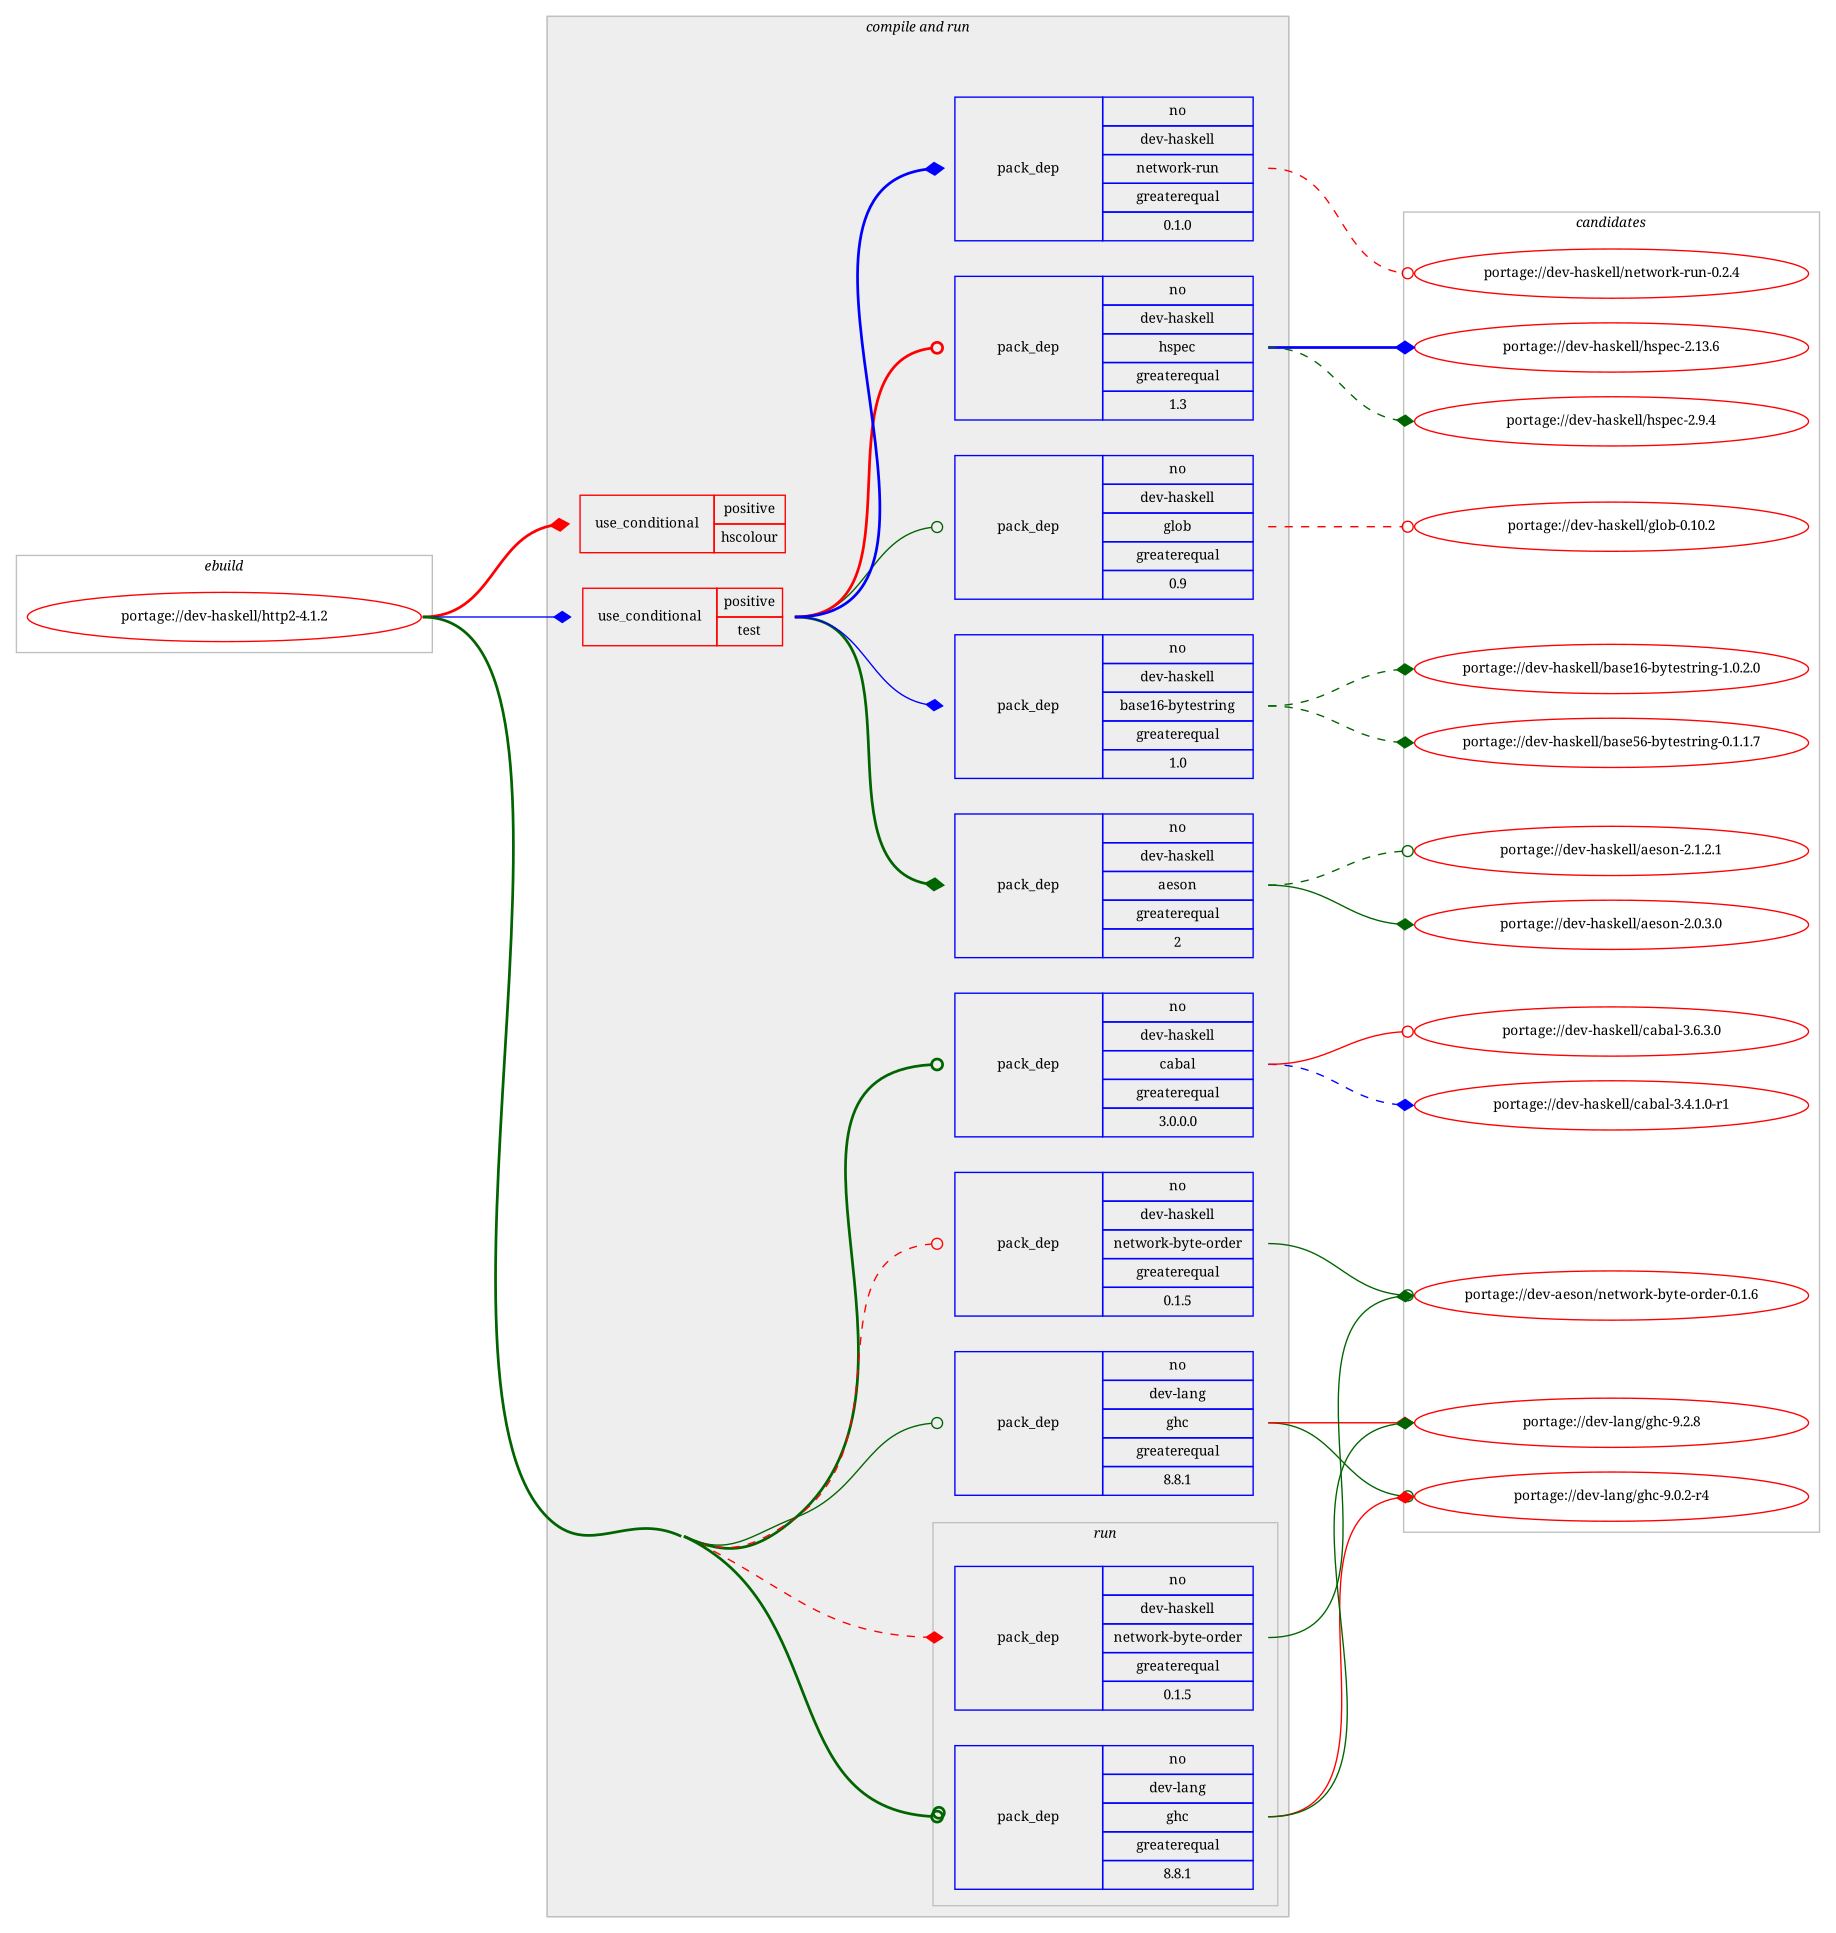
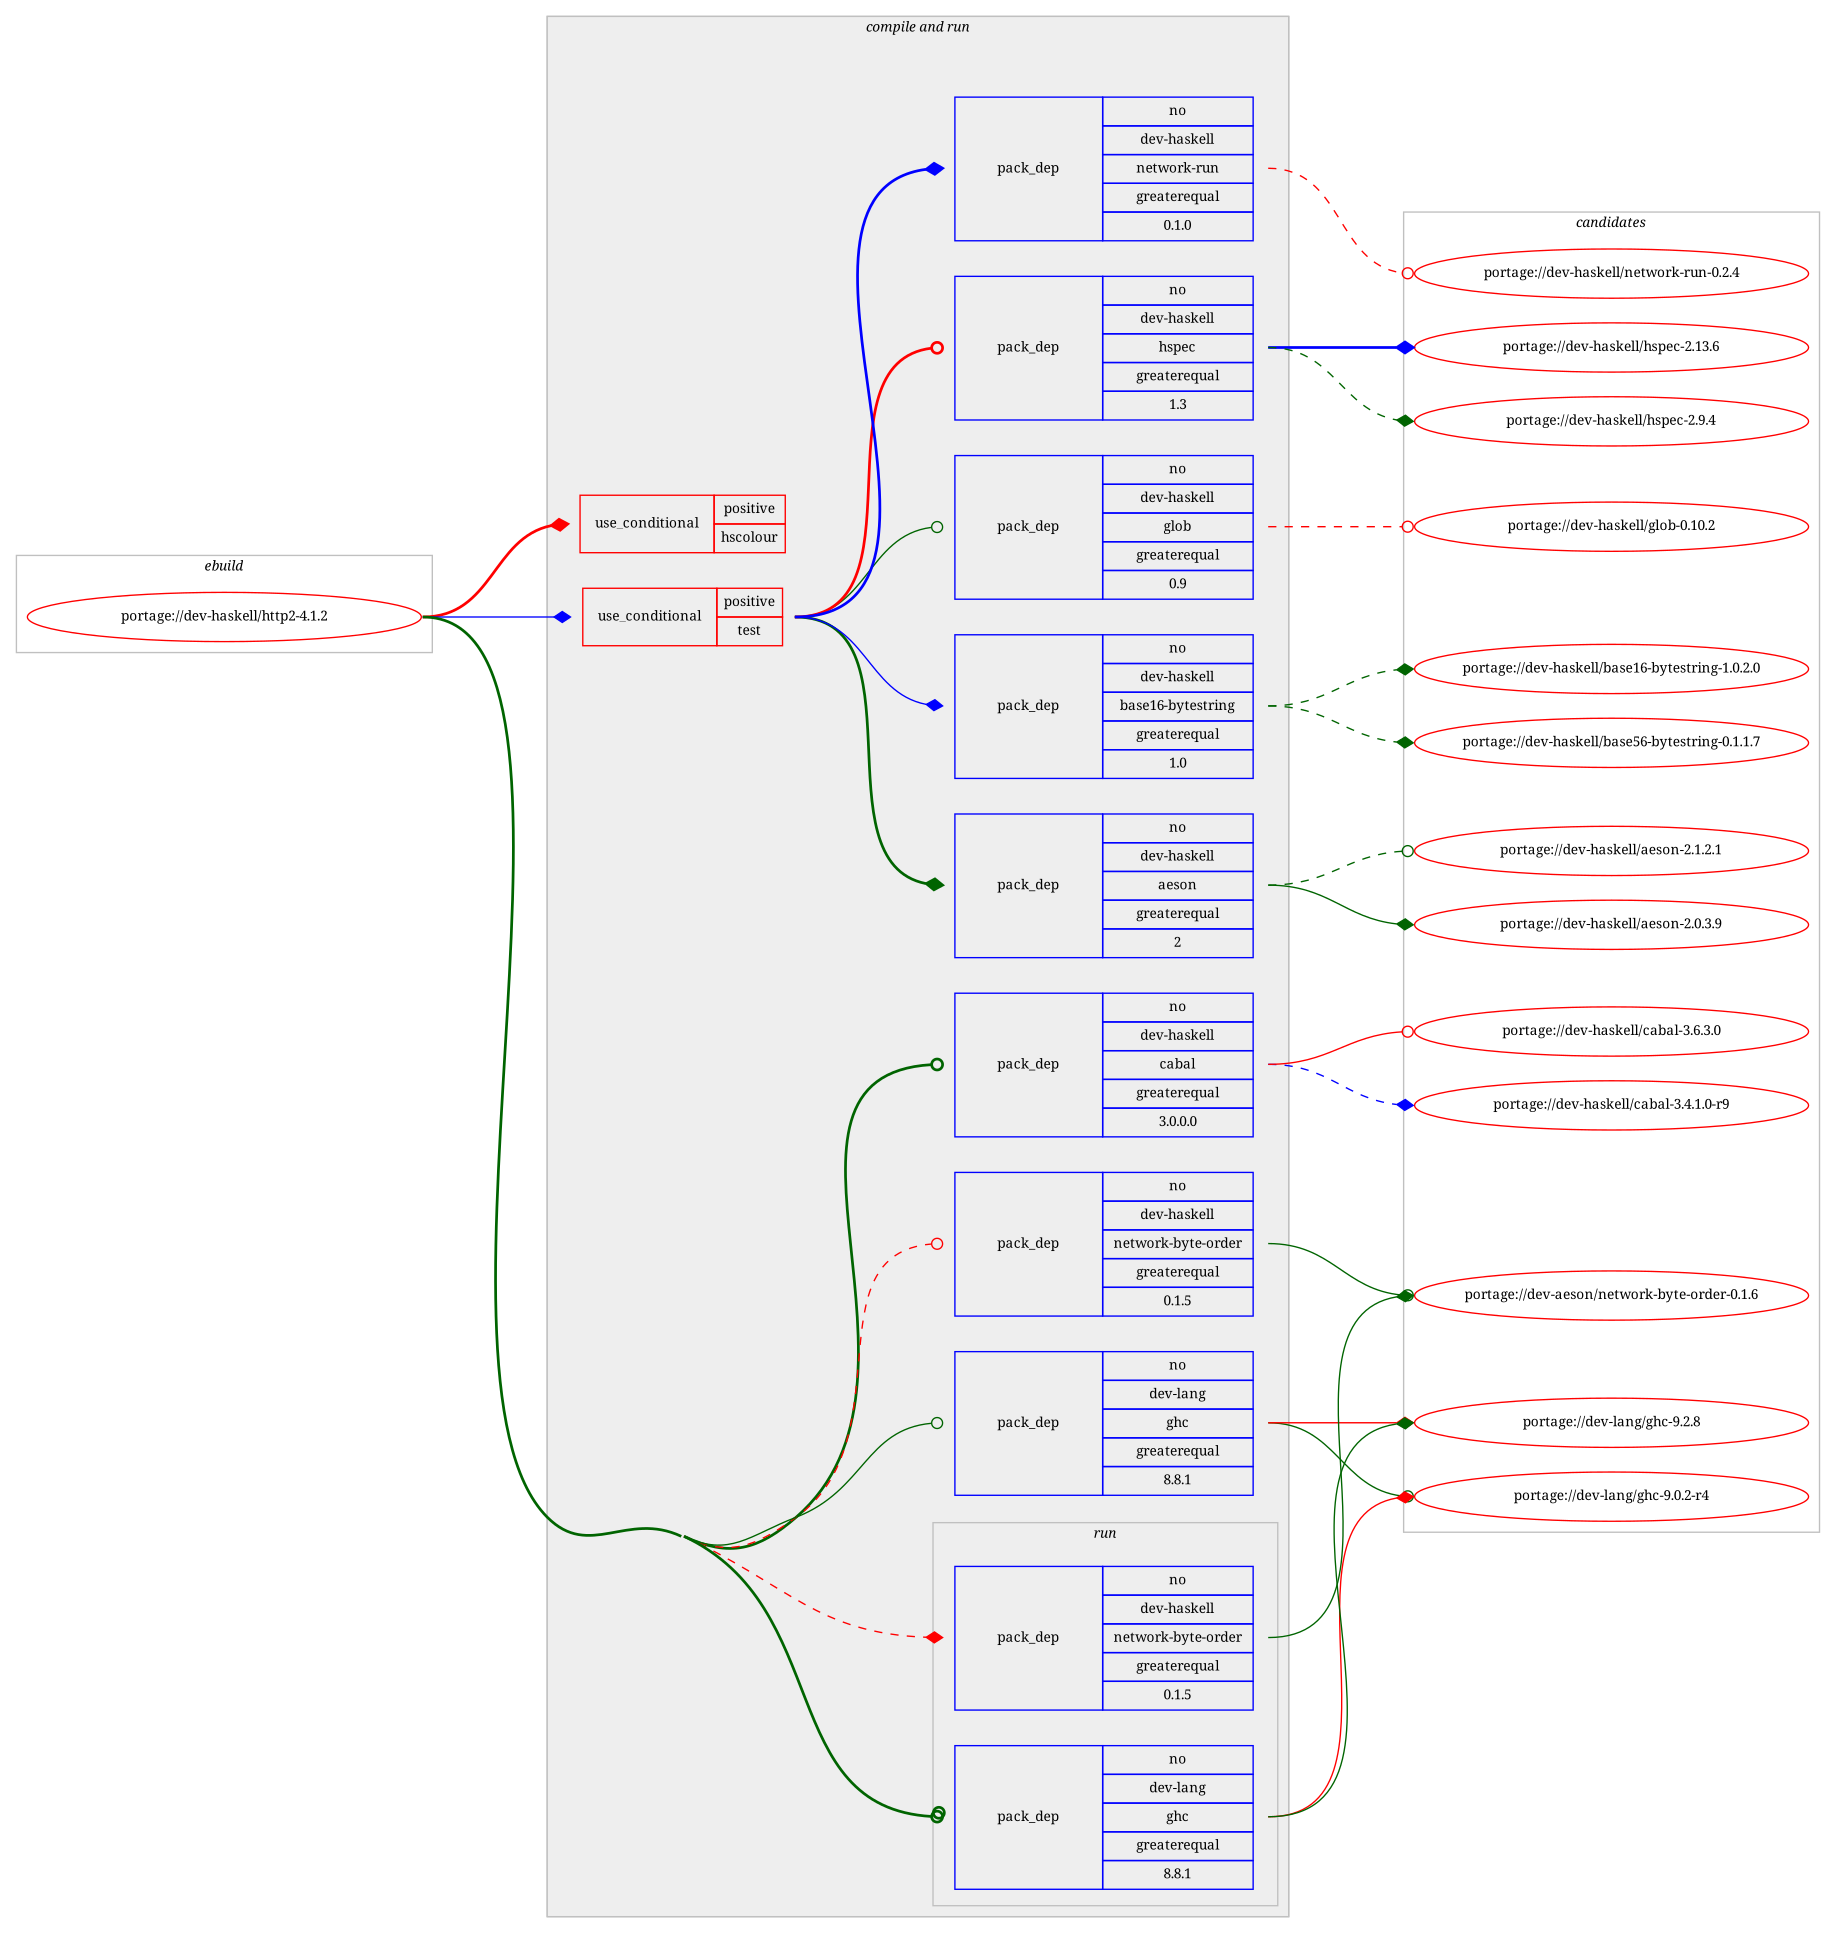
node "portage://dev-haskell/aeson-2.0.3.0": label "portage://dev-haskell/aeson-2.0.3.0" -> "portage://dev-haskell/aeson-2.0.3.9"
node "portage://dev-haskell/cabal-3.4.1.0-r1": label "portage://dev-haskell/cabal-3.4.1.0-r1" -> "portage://dev-haskell/cabal-3.4.1.0-r9"
